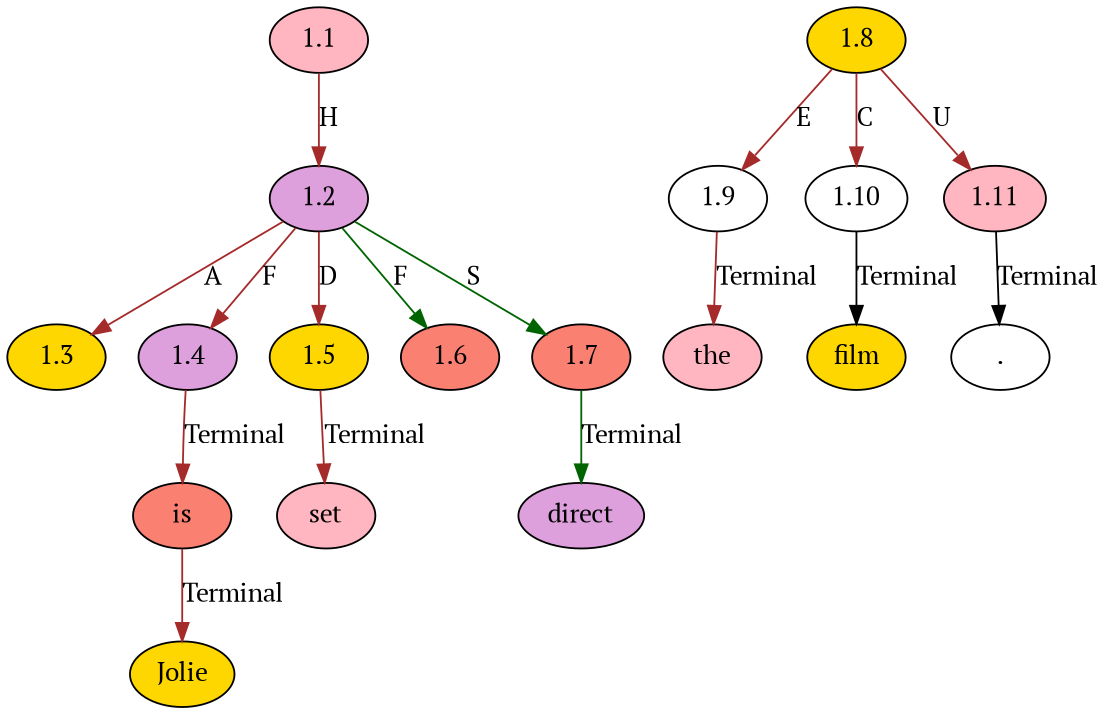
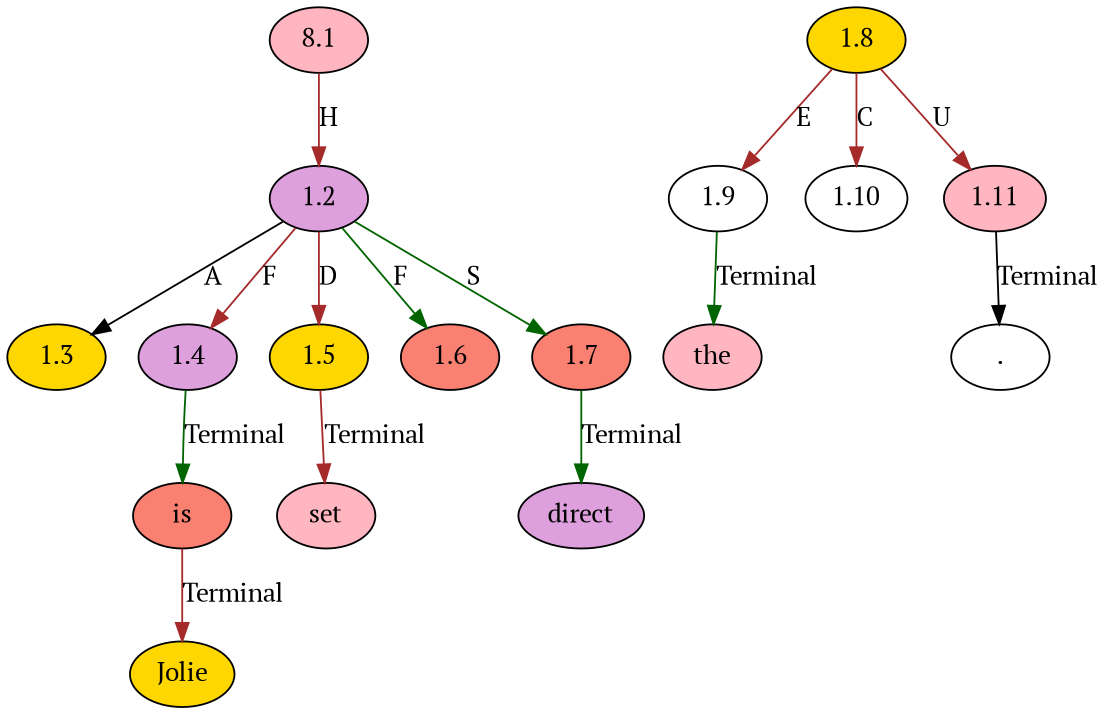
node "1.1": label "1.1" -> "8.1"
edge "1.9" -> "the": color brown -> darkgreen
edge "1.2" -> "1.3": color brown -> black
node "film": removed
edge "1.4" -> "is": color brown -> darkgreen
